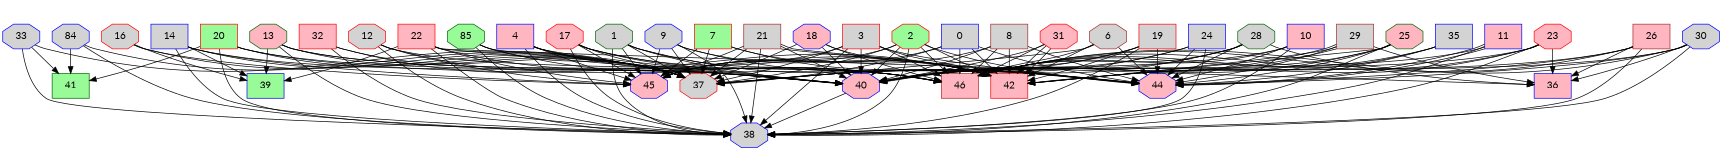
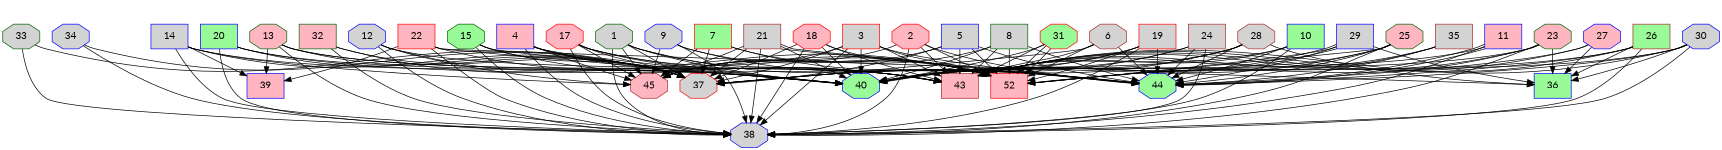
node "33": color blue -> darkgreen
node "84": label "84" -> "34"
node "16": removed
node "20": color red -> blue
node "32": color red -> darkgreen
node "12": color red -> blue
node "85": label "85" -> "15"
node "18": color blue -> red
node "2": fillcolor palegreen -> lightpink
node "0": label "0" -> "5"
node "8": color brown -> darkgreen
node "31": fillcolor lightpink -> palegreen
node "24": color blue -> brown
node "28": color darkgreen -> brown
node "10": fillcolor lightpink -> palegreen
node "29": color brown -> blue
node "35": color blue -> brown
node "23": color red -> darkgreen
node "27": added
node "26": fillcolor lightpink -> palegreen
edge "9" -> "37": removed
edge "2" -> "40": removed
edge "2" -> "37": removed
edge "22" -> "45": removed
node "41": removed
node "39": fillcolor palegreen -> lightpink
node "45": color blue -> brown
node "40": fillcolor lightpink -> palegreen
node "46": label "46" -> "43"
node "42": label "42" -> "52"
node "44": fillcolor lightpink -> palegreen
node "36": fillcolor lightpink -> palegreen
edge "40" -> "38": now "18" -> "38"
